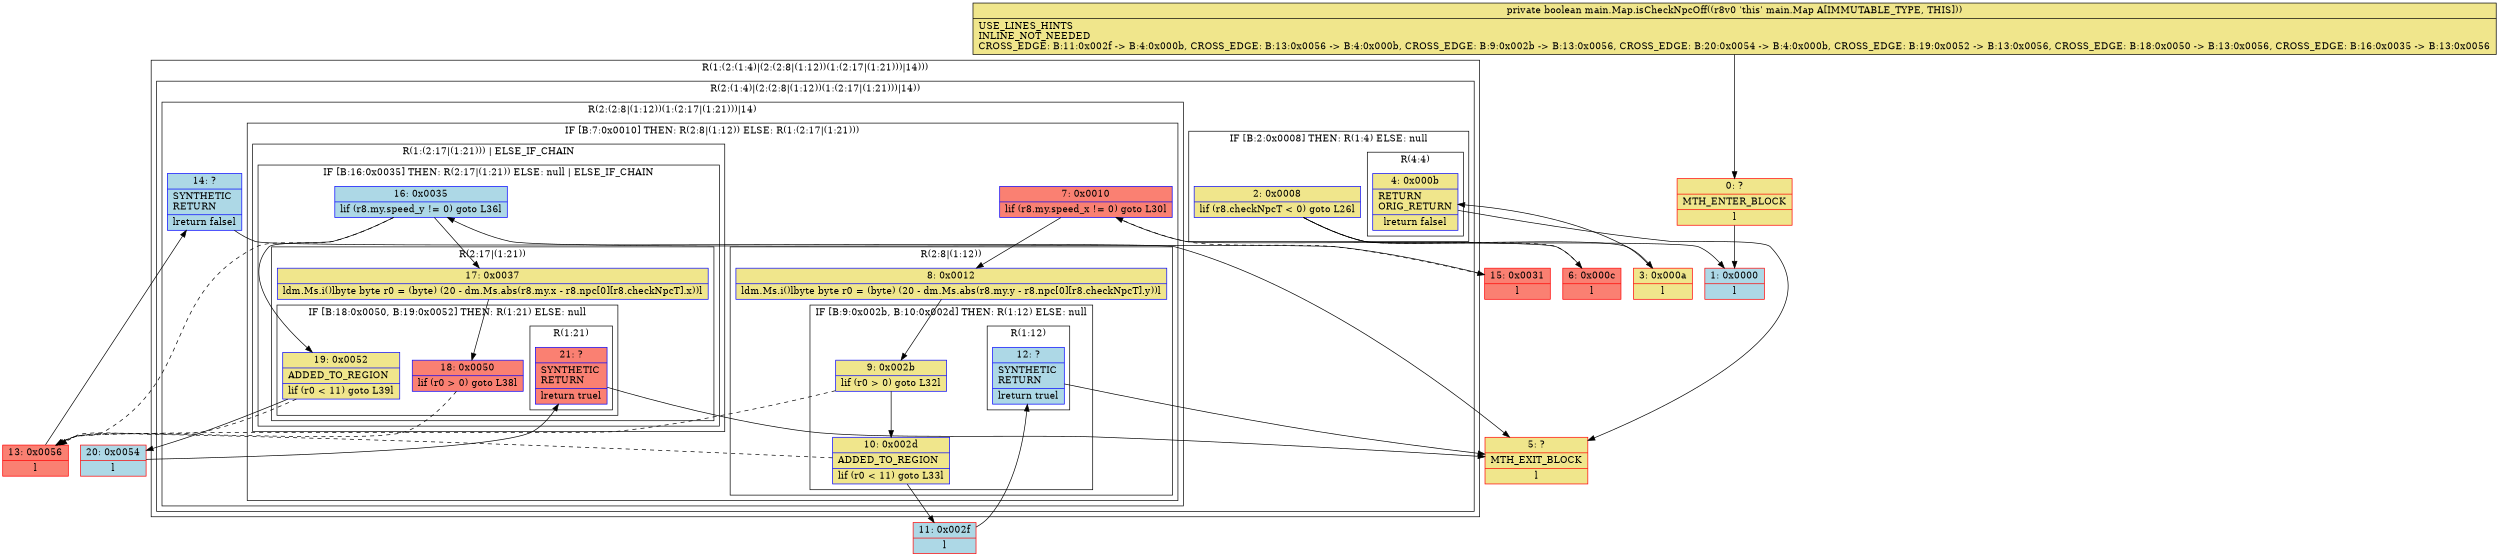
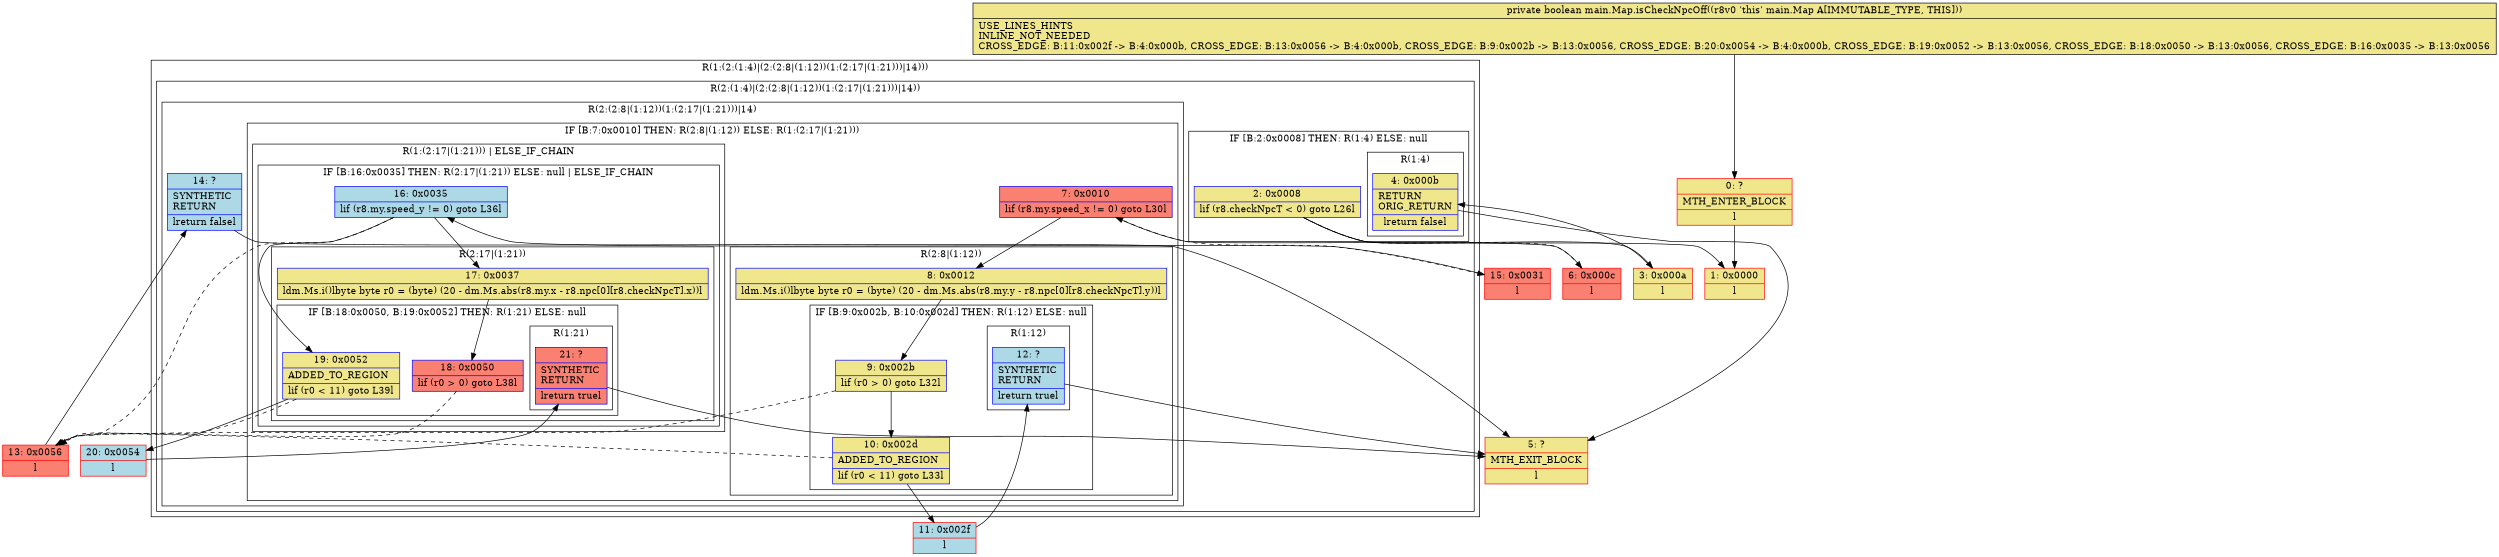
cluster "R(4:4)": label "R(4:4)" -> "R(1:4)"
node "1: 0x0000": fillcolor lightblue -> khaki
